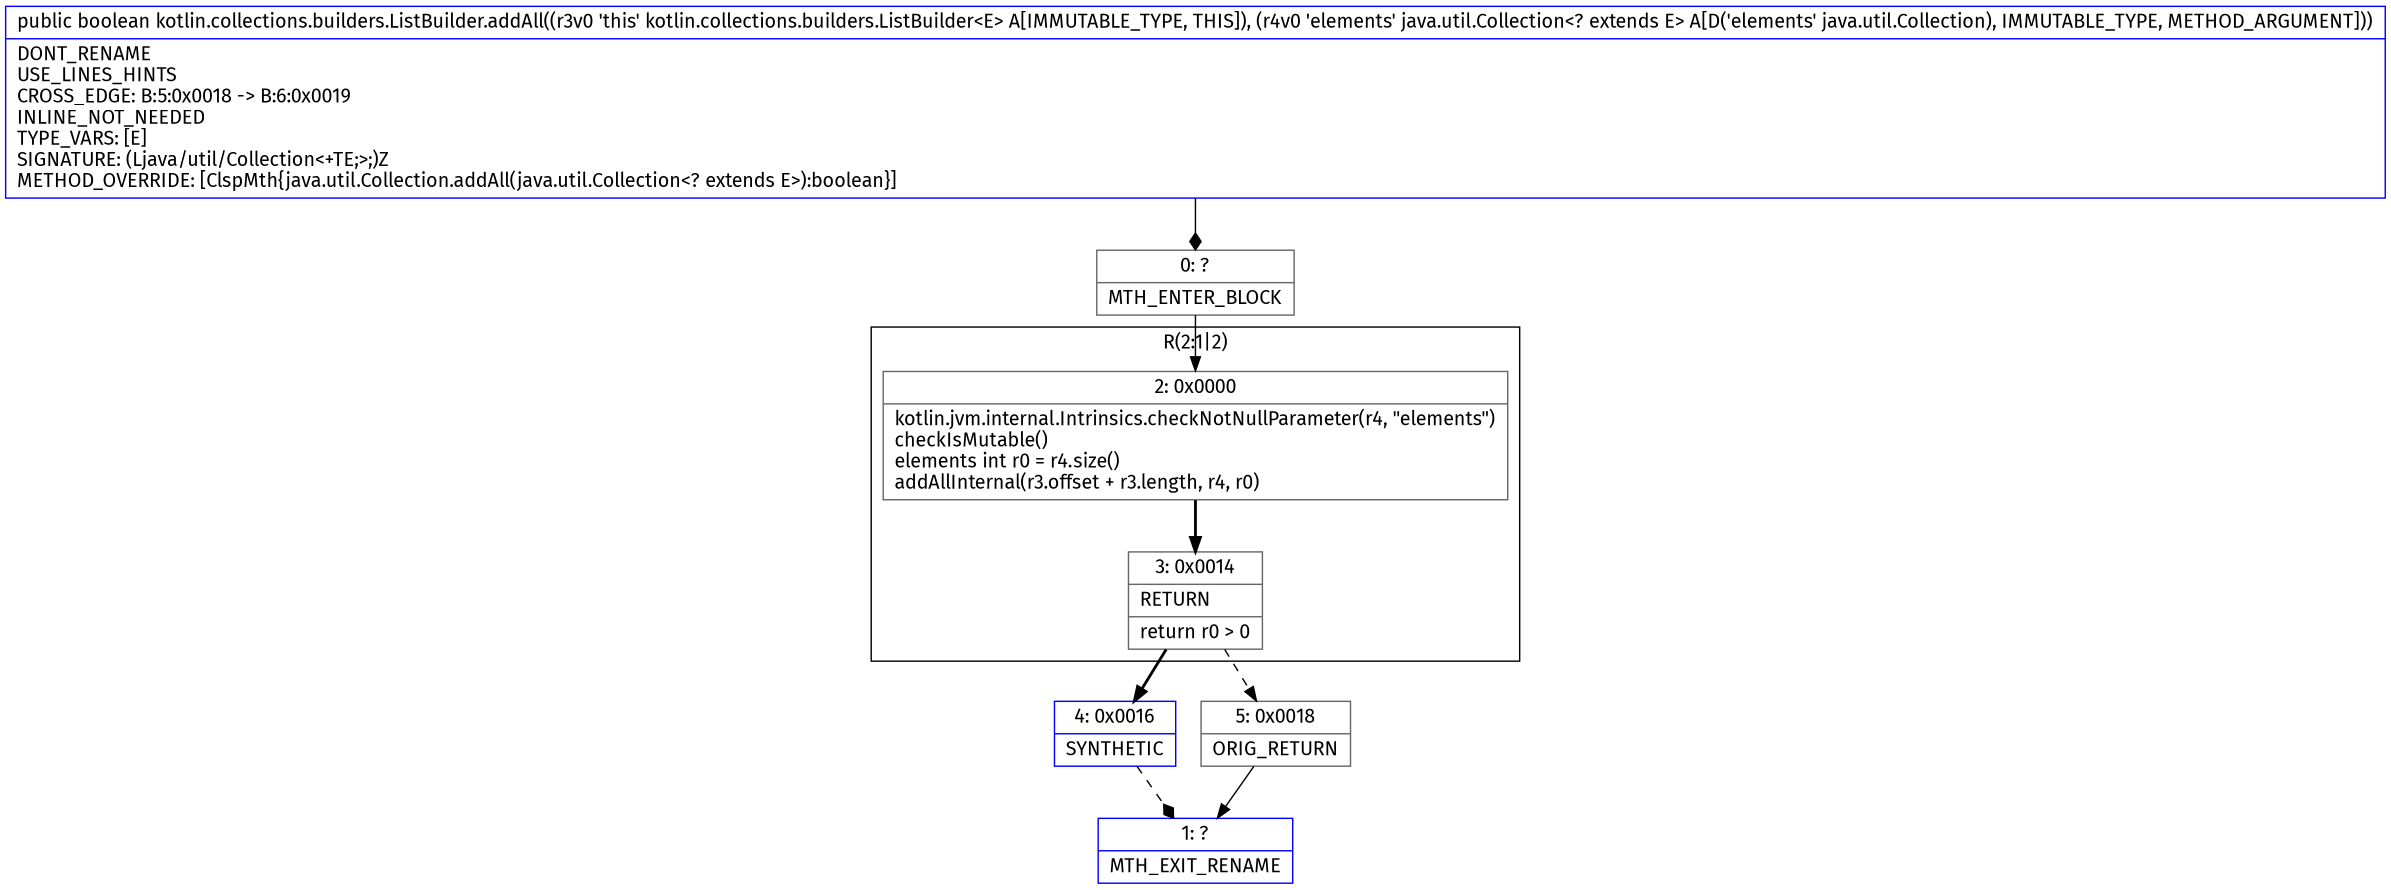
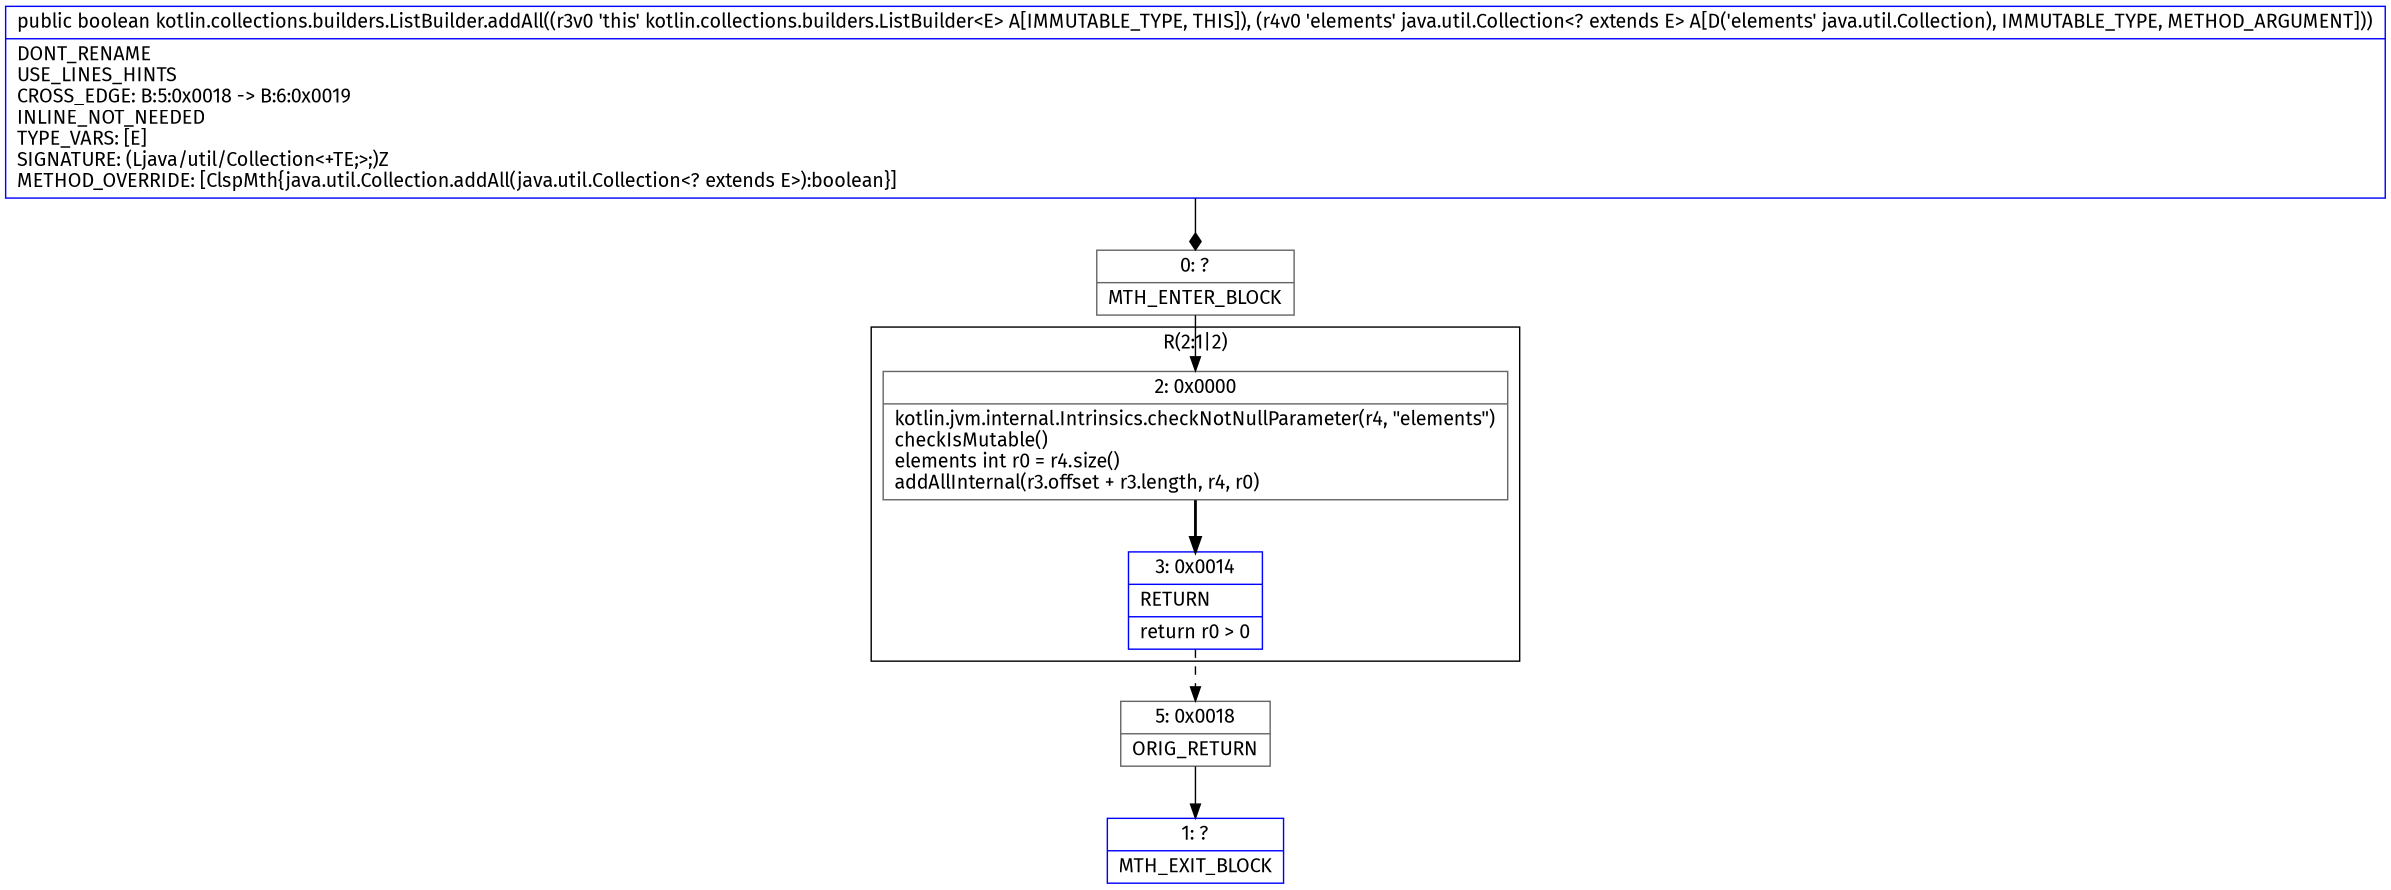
node "3: 0x0014": color gray40 -> blue
node "4: 0x0016": removed
node "1: ?": text "MTH_EXIT_RENAME" -> "MTH_EXIT_BLOCK"
